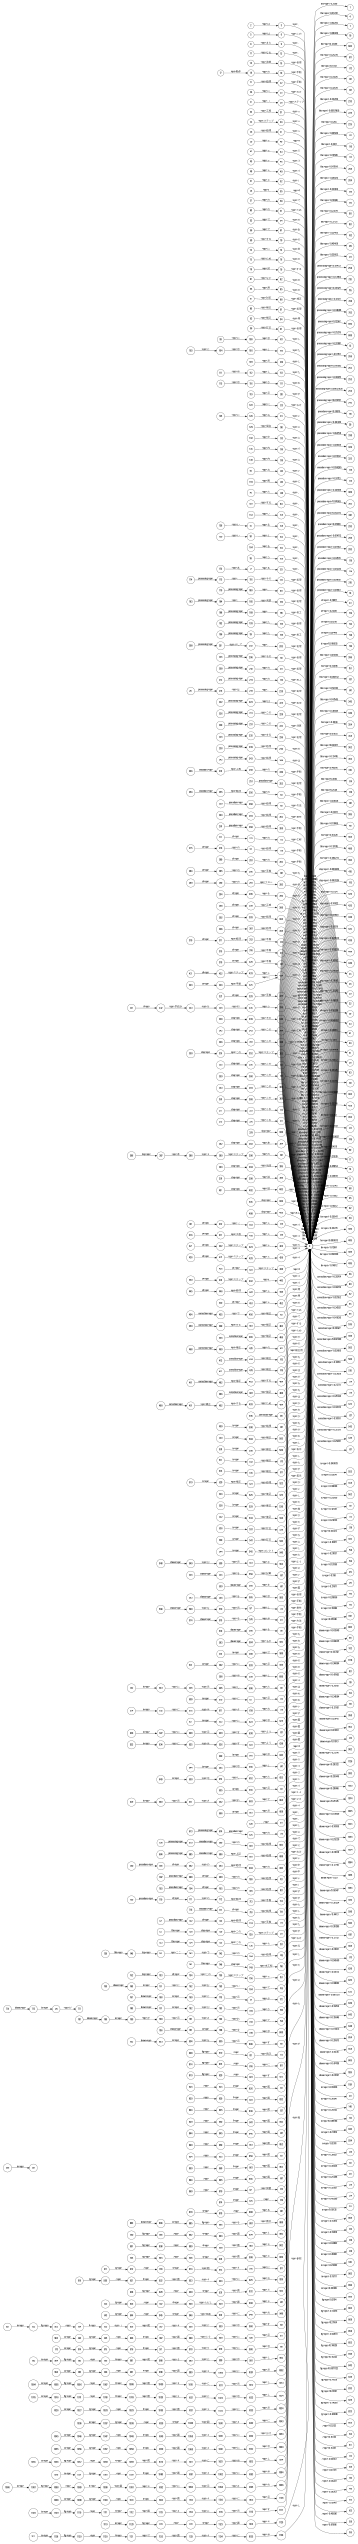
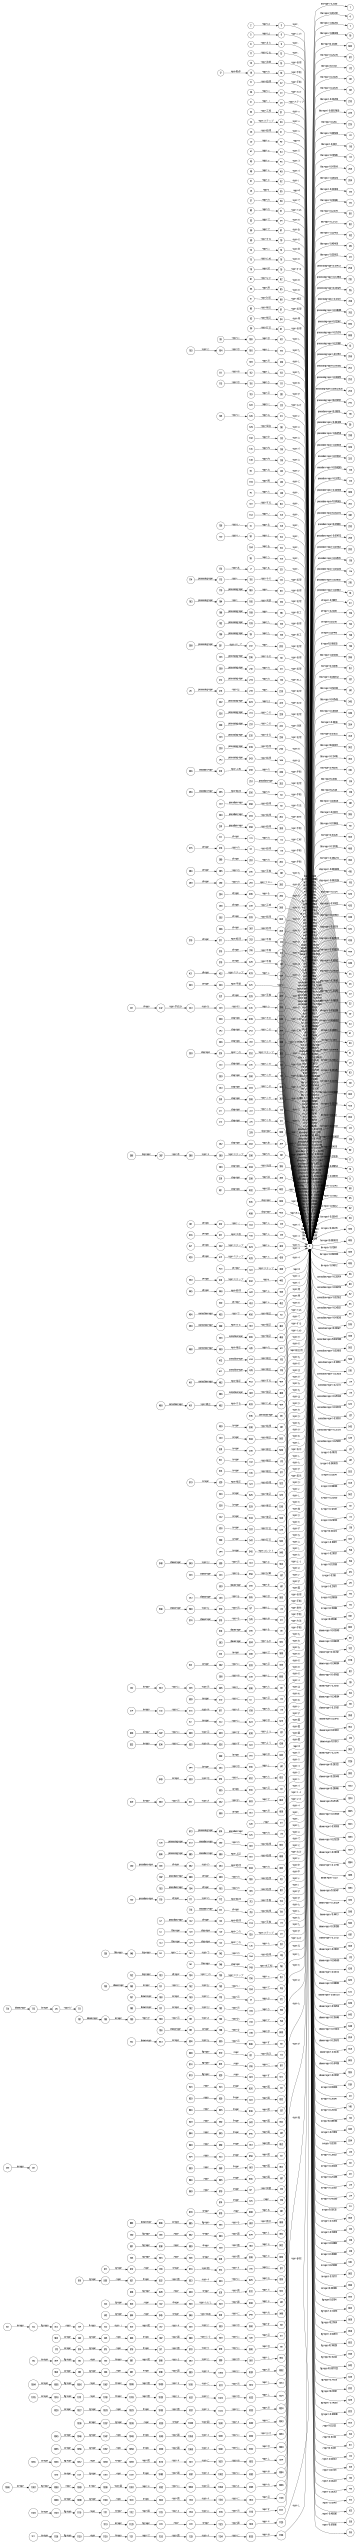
edge "325" -> "434": now "325" -> "0"
node "547": added
